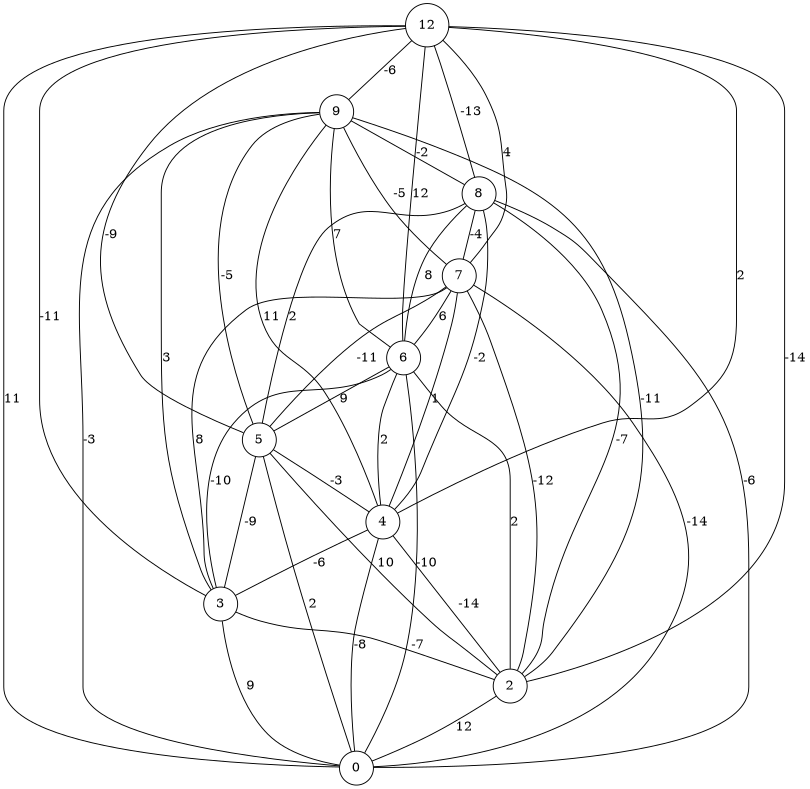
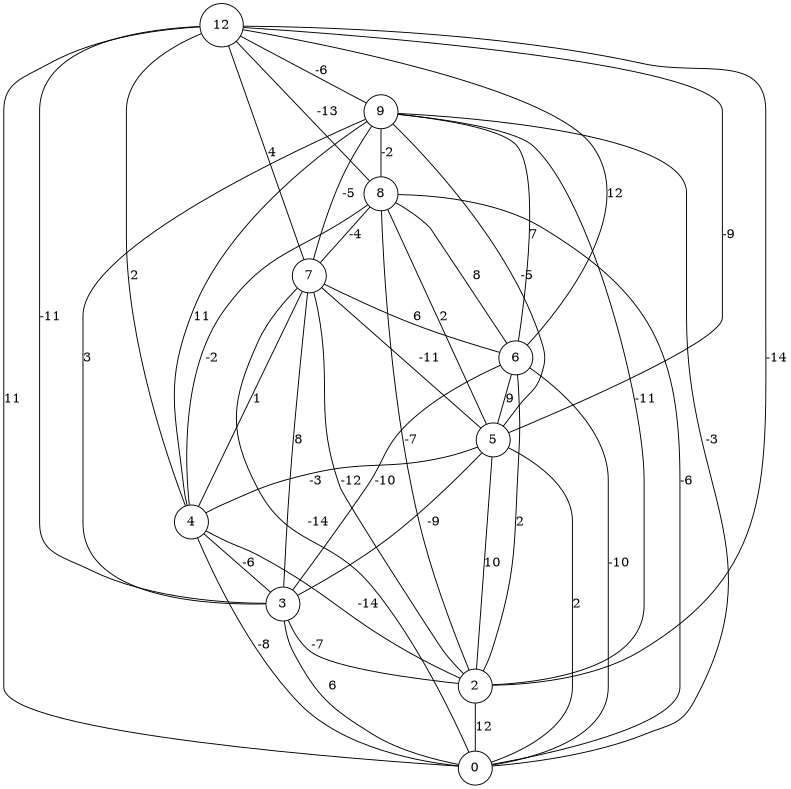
edge "6" -- "4": removed, label "2"
edge "3" -- "0": label "9" -> "6"
